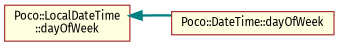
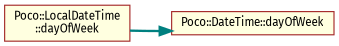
edge "Poco::DateTime::dayOfWeek" -> "Poco::LocalDateTime ::dayOfWeek": reversed
